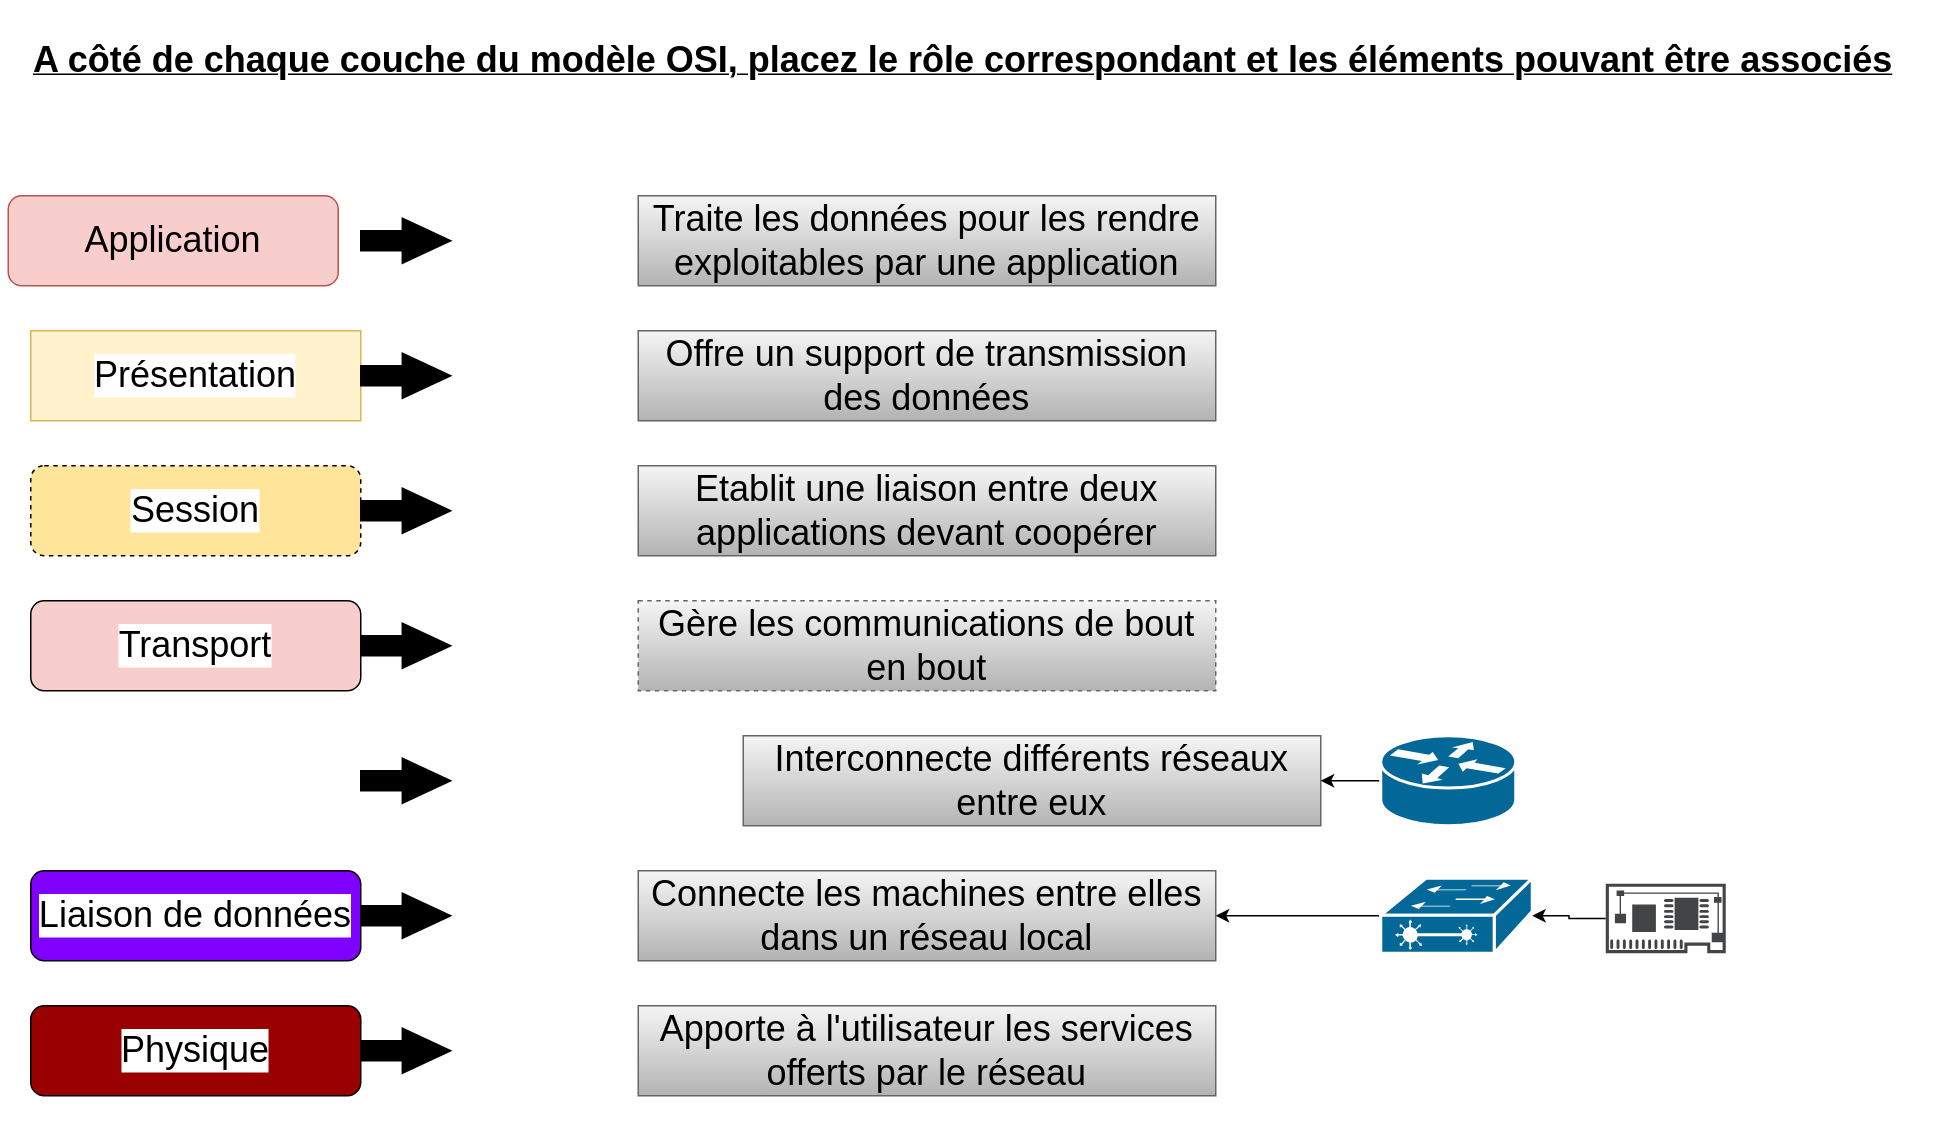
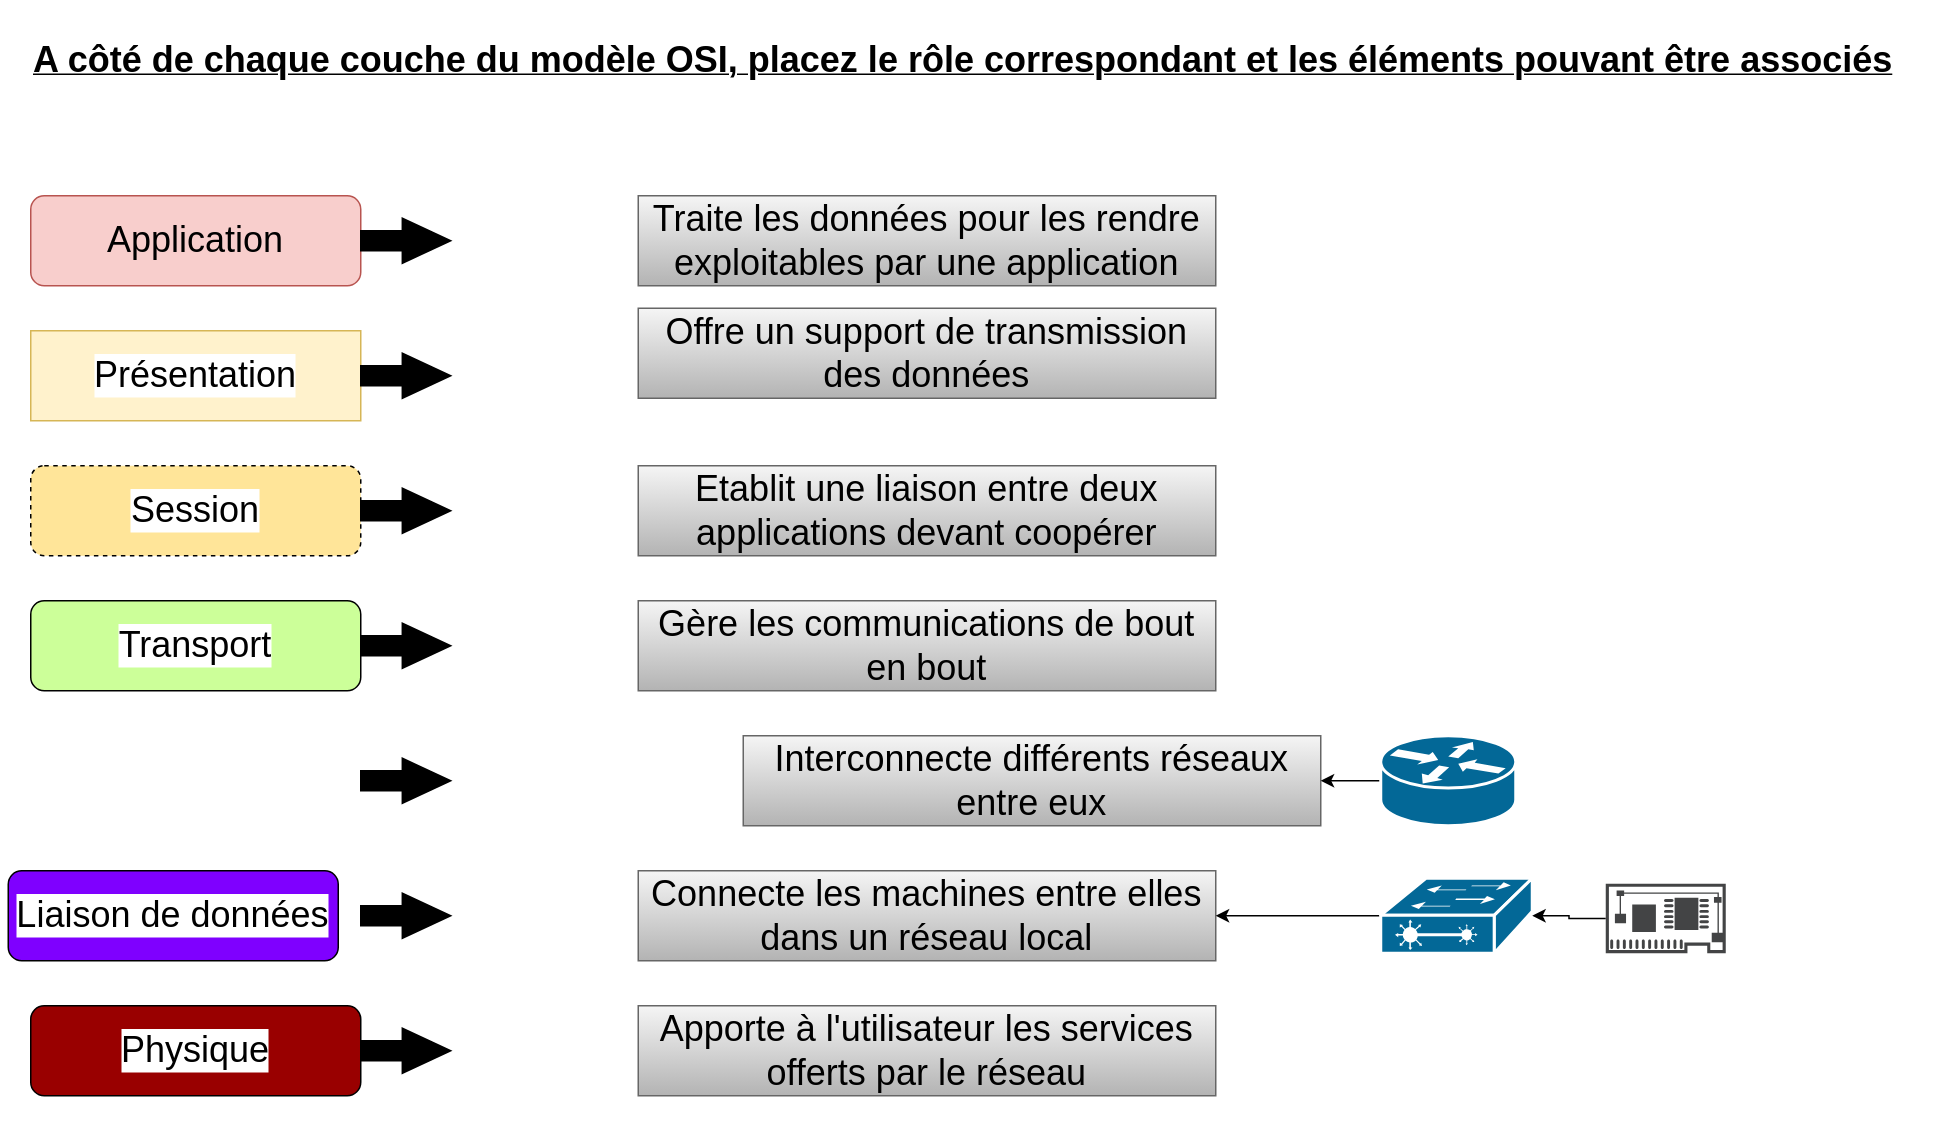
node "Application": moved (173, 241) -> (196, 241)
node "Offre un support de transmission des données": moved (927, 376) -> (927, 353)
node "Transport": fillcolor #f8cecc -> #ccff99
node "Gère les communications de bout en bout": style dashed -> solid
node "Liaison de données": moved (196, 916) -> (173, 916)
